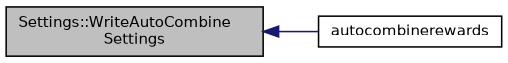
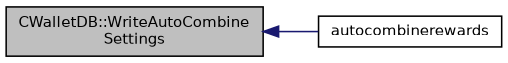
node "Settings::WriteAutoCombine Settings": label "Settings::WriteAutoCombine Settings" -> "CWalletDB::WriteAutoCombine Settings"
